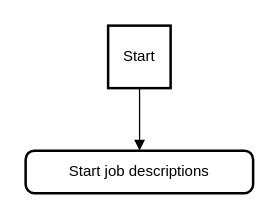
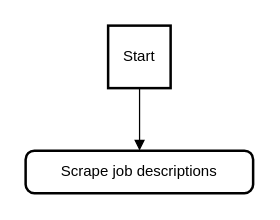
node "Start job descriptions": label "Start job descriptions" -> "Scrape job descriptions"
